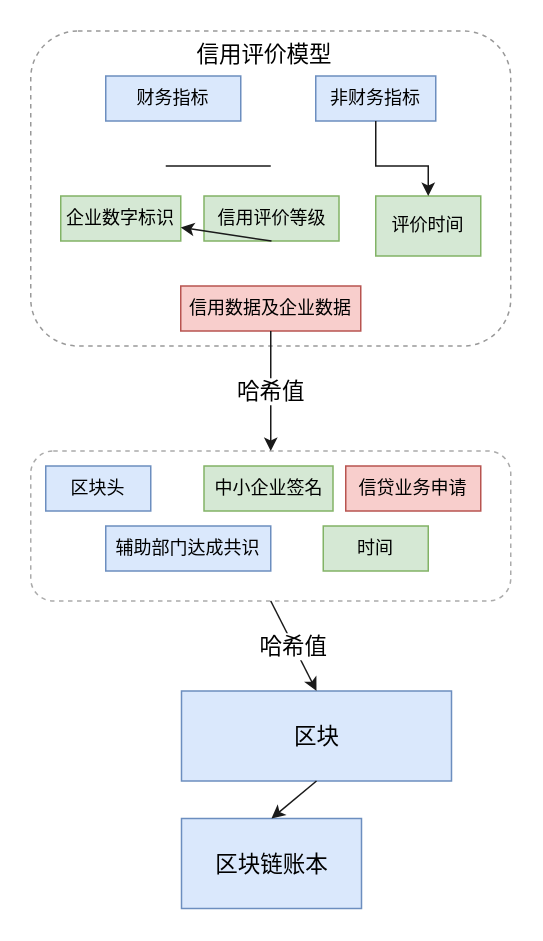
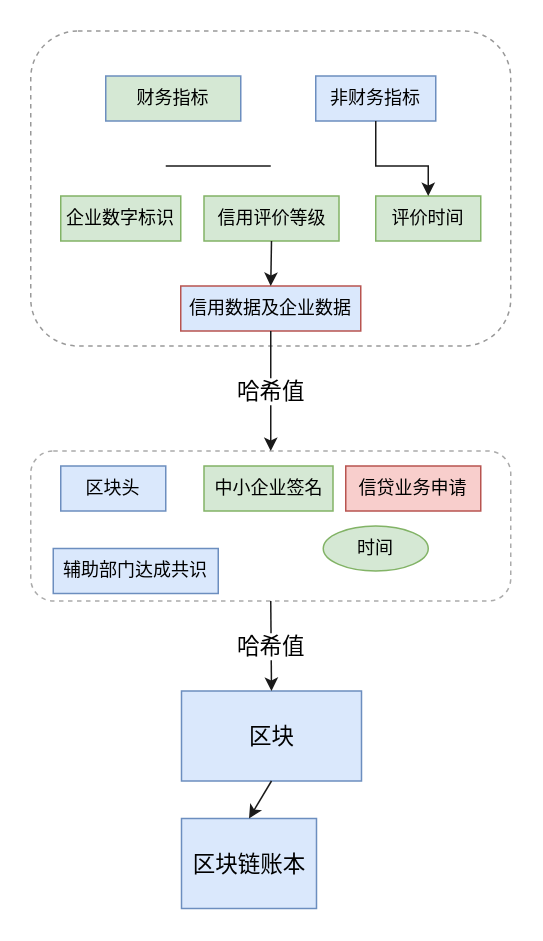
node "信用评价模型": removed
node "财务指标": fillcolor #dae8fc -> #d5e8d4
node "评价时间": size 105x60 -> 105x45
edge "信用评价等级" -> "企业数字标识": now "信用评价等级" -> "信用数据及企业数据"
node "信用数据及企业数据": fillcolor #f8cecc -> #dae8fc
node "区块头": moved (98, 488) -> (113, 488)
node "辅助部门达成共识": moved (188, 548) -> (136, 571)
node "时间": shape rectangle -> ellipse
node "区块": size 270x90 -> 180x90
node "区块链账本": size 180x90 -> 135x90
